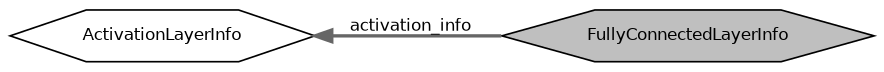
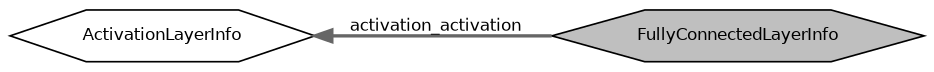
edge "FullyConnectedLayerInfo" -> "ActivationLayerInfo": label " activation_info" -> " activation_activation"
